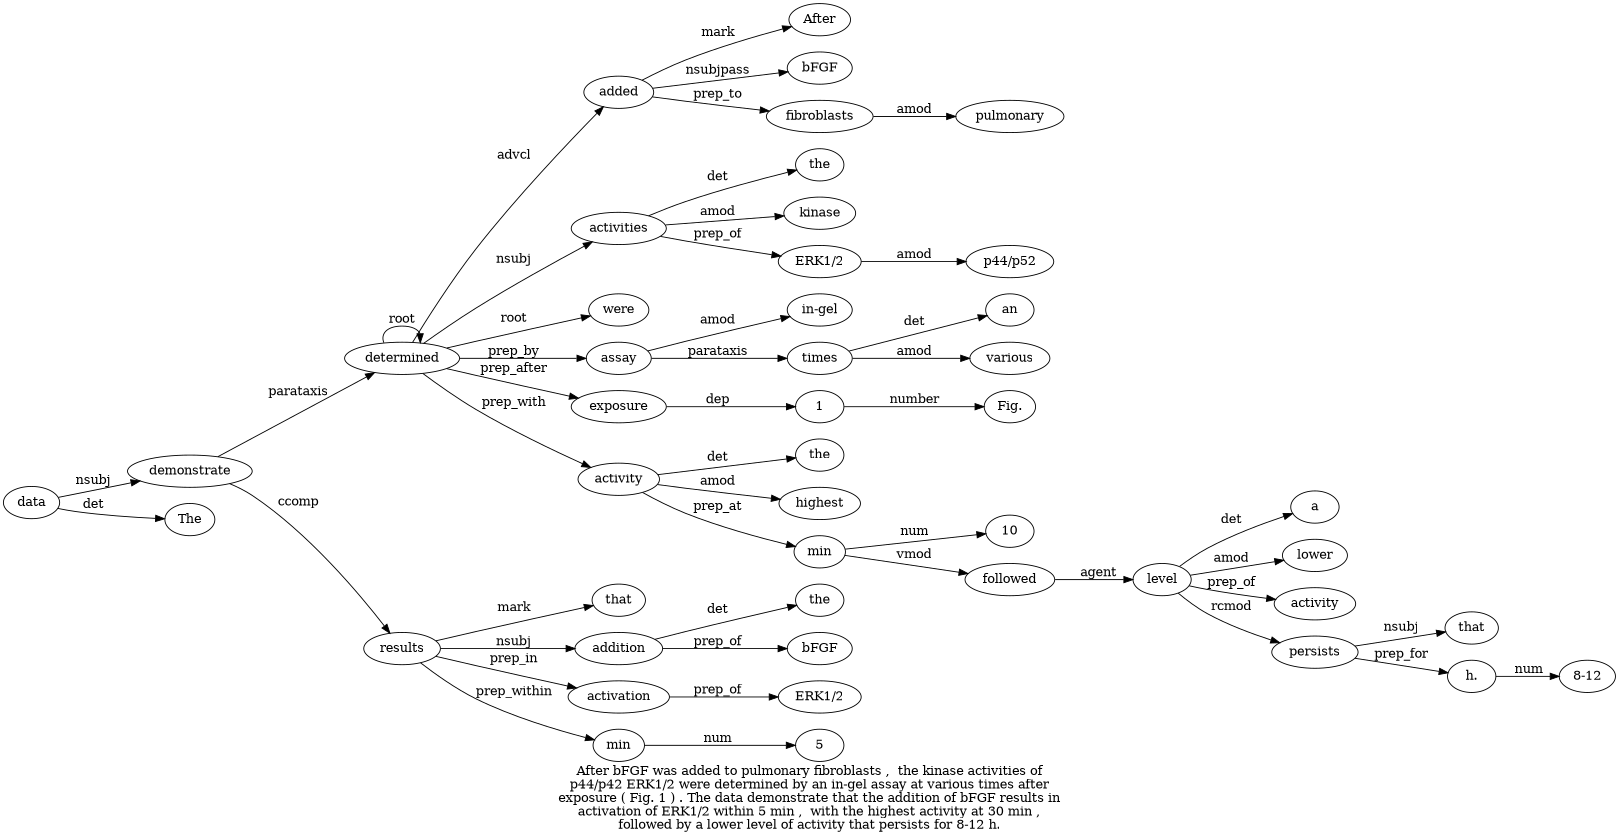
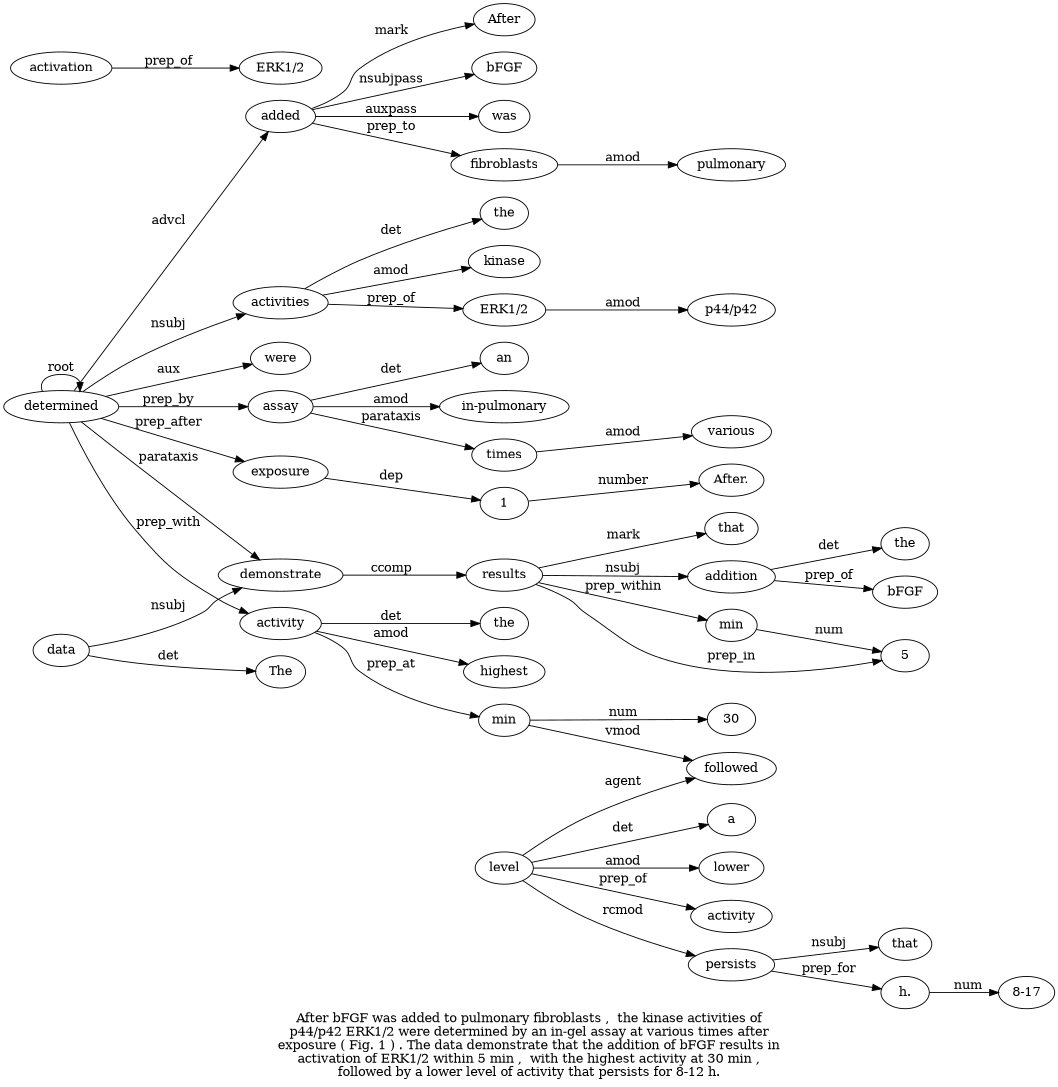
node "was": added
node "p44/p52": label "p44/p52" -> "p44/p42"
node "in-gel": label "in-gel" -> "in-pulmonary"
edge "determined" -> "were": label "root" -> "aux"
edge "times" -> "an": now "assay" -> "an"
node "Fig.": label "Fig." -> "After."
edge "demonstrate" -> "determined": reversed
node "10": label "10" -> "30"
edge "followed" -> "level": reversed
edge "results" -> "activation": now "results" -> "5"
node "8-12": label "8-12" -> "8-17"
